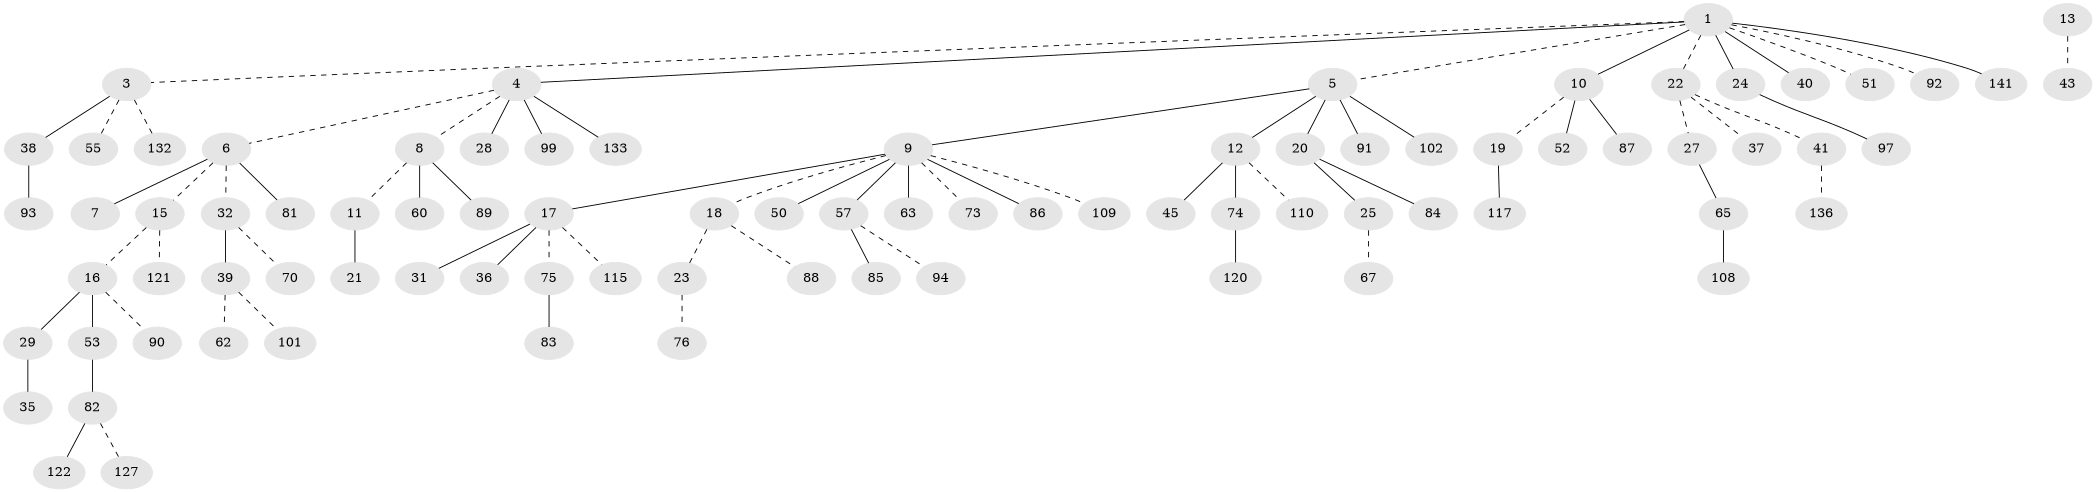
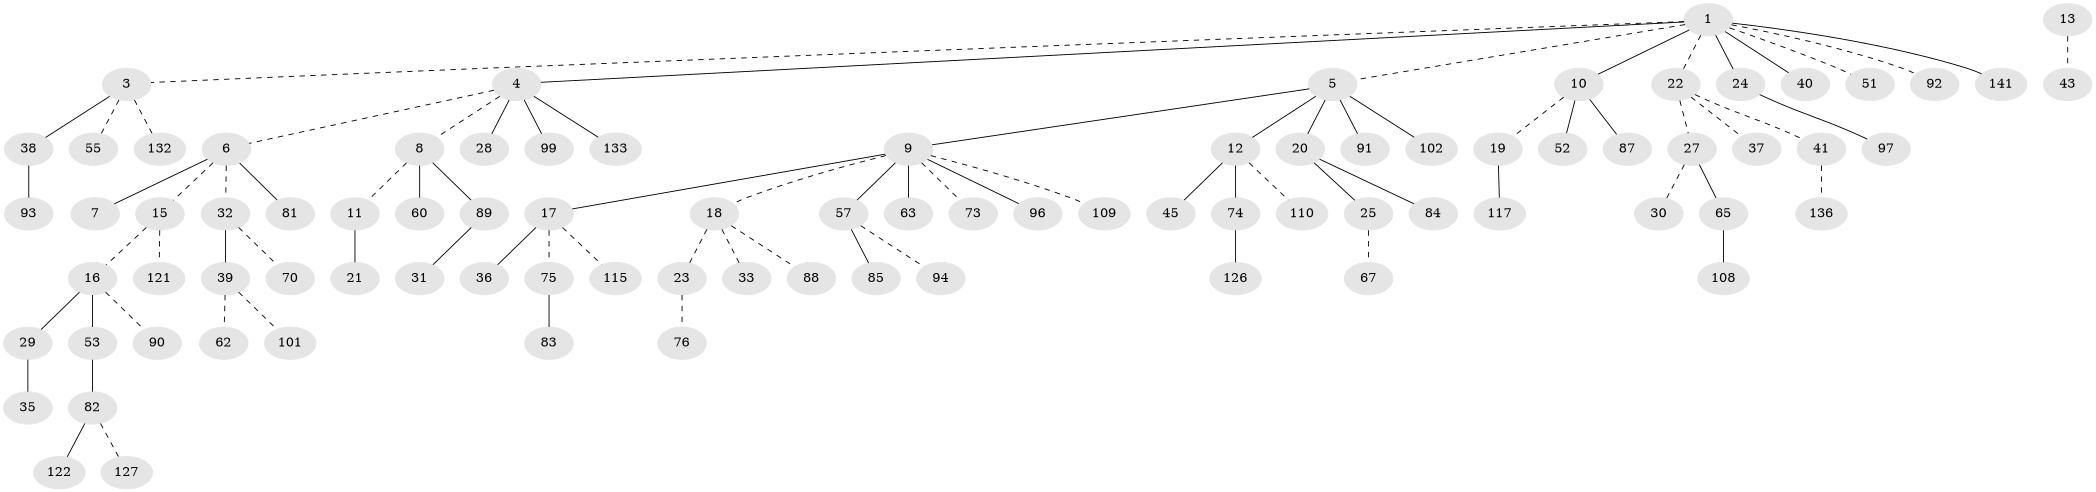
node "50": removed
node "86": label "86" -> "96"
node "30": added
edge "17" -- "31": now "89" -- "31"
node "33": added
node "120": label "120" -> "126"
